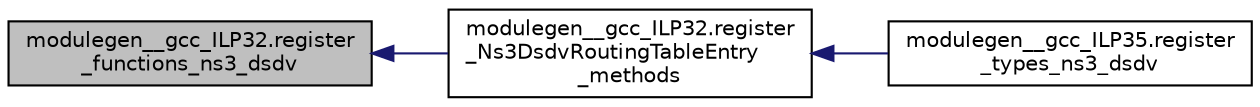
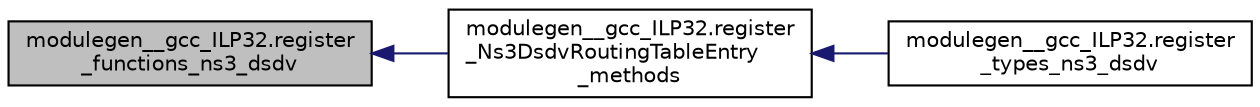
node "modulegen__gcc_ILP35.register _types_ns3_dsdv": label "modulegen__gcc_ILP35.register _types_ns3_dsdv" -> "modulegen__gcc_ILP32.register _types_ns3_dsdv"
